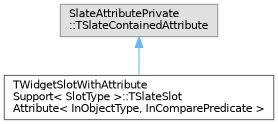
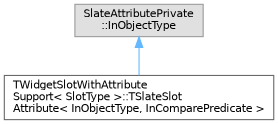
node "SlateAttributePrivate ::TSlateContainedAttribute": label "SlateAttributePrivate ::TSlateContainedAttribute" -> "SlateAttributePrivate ::InObjectType"
